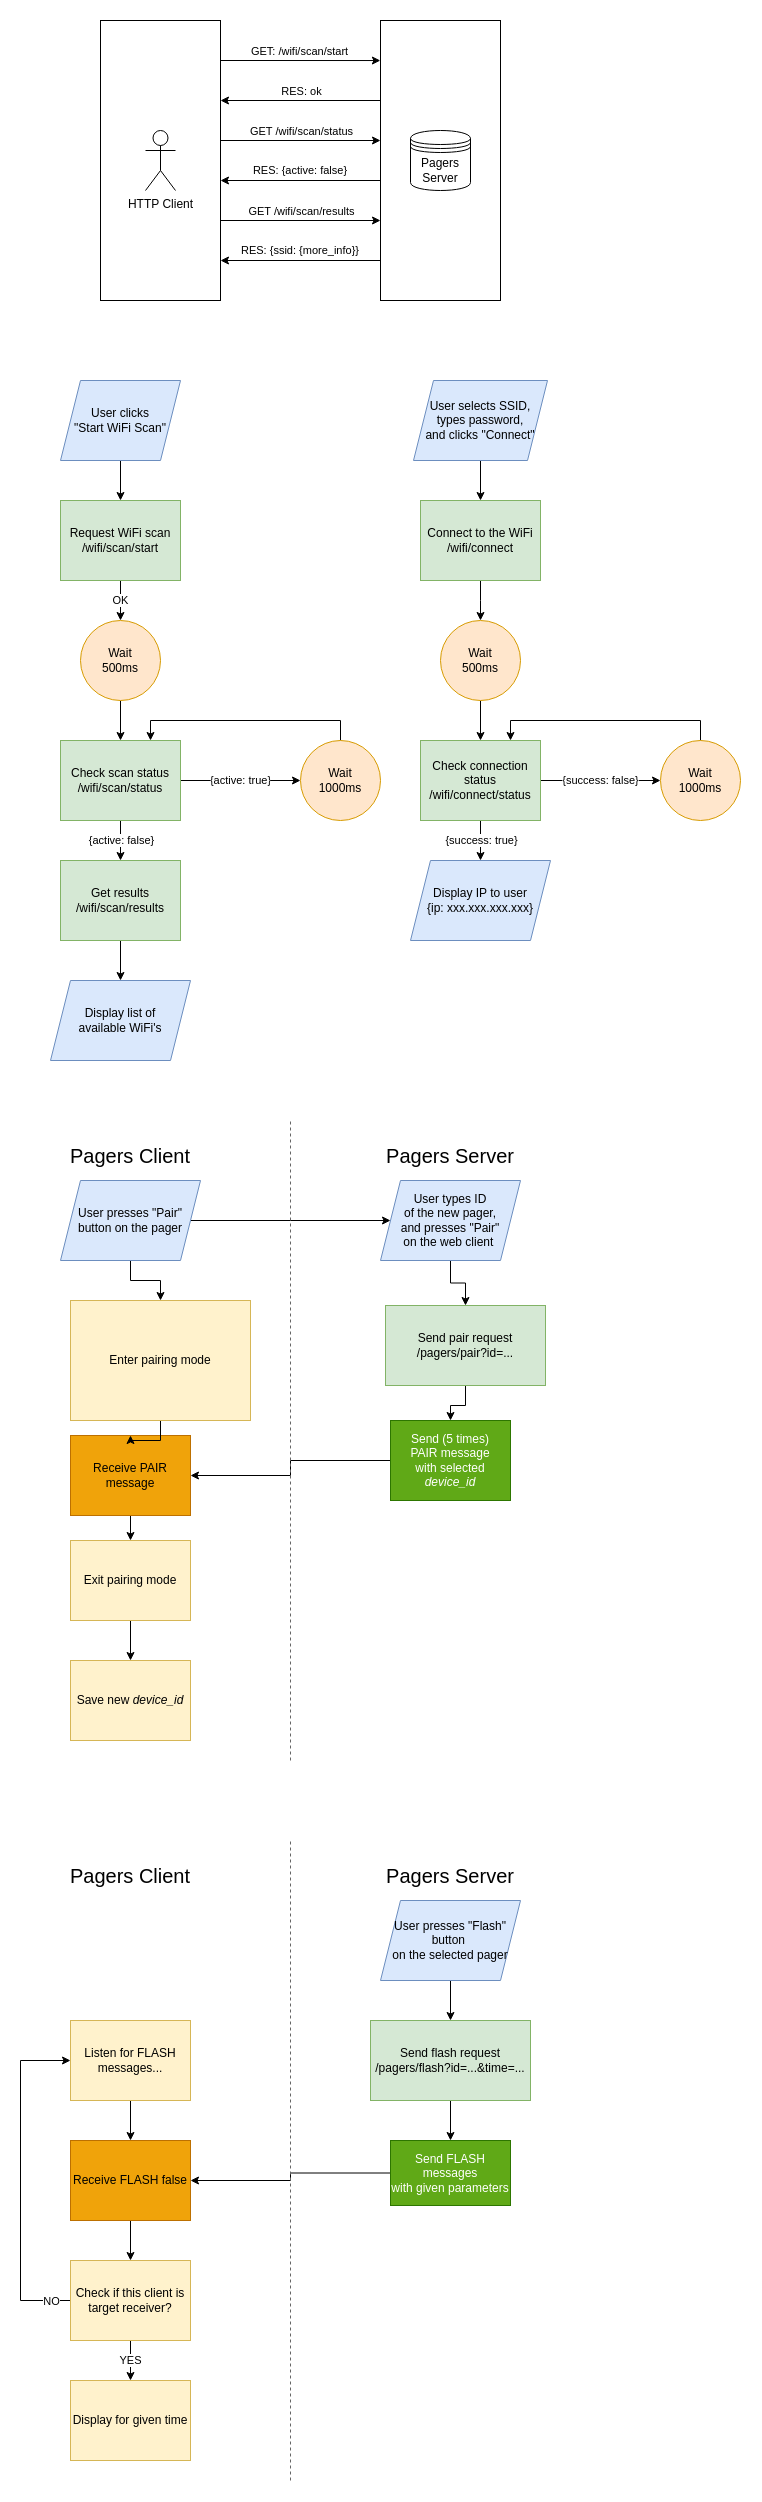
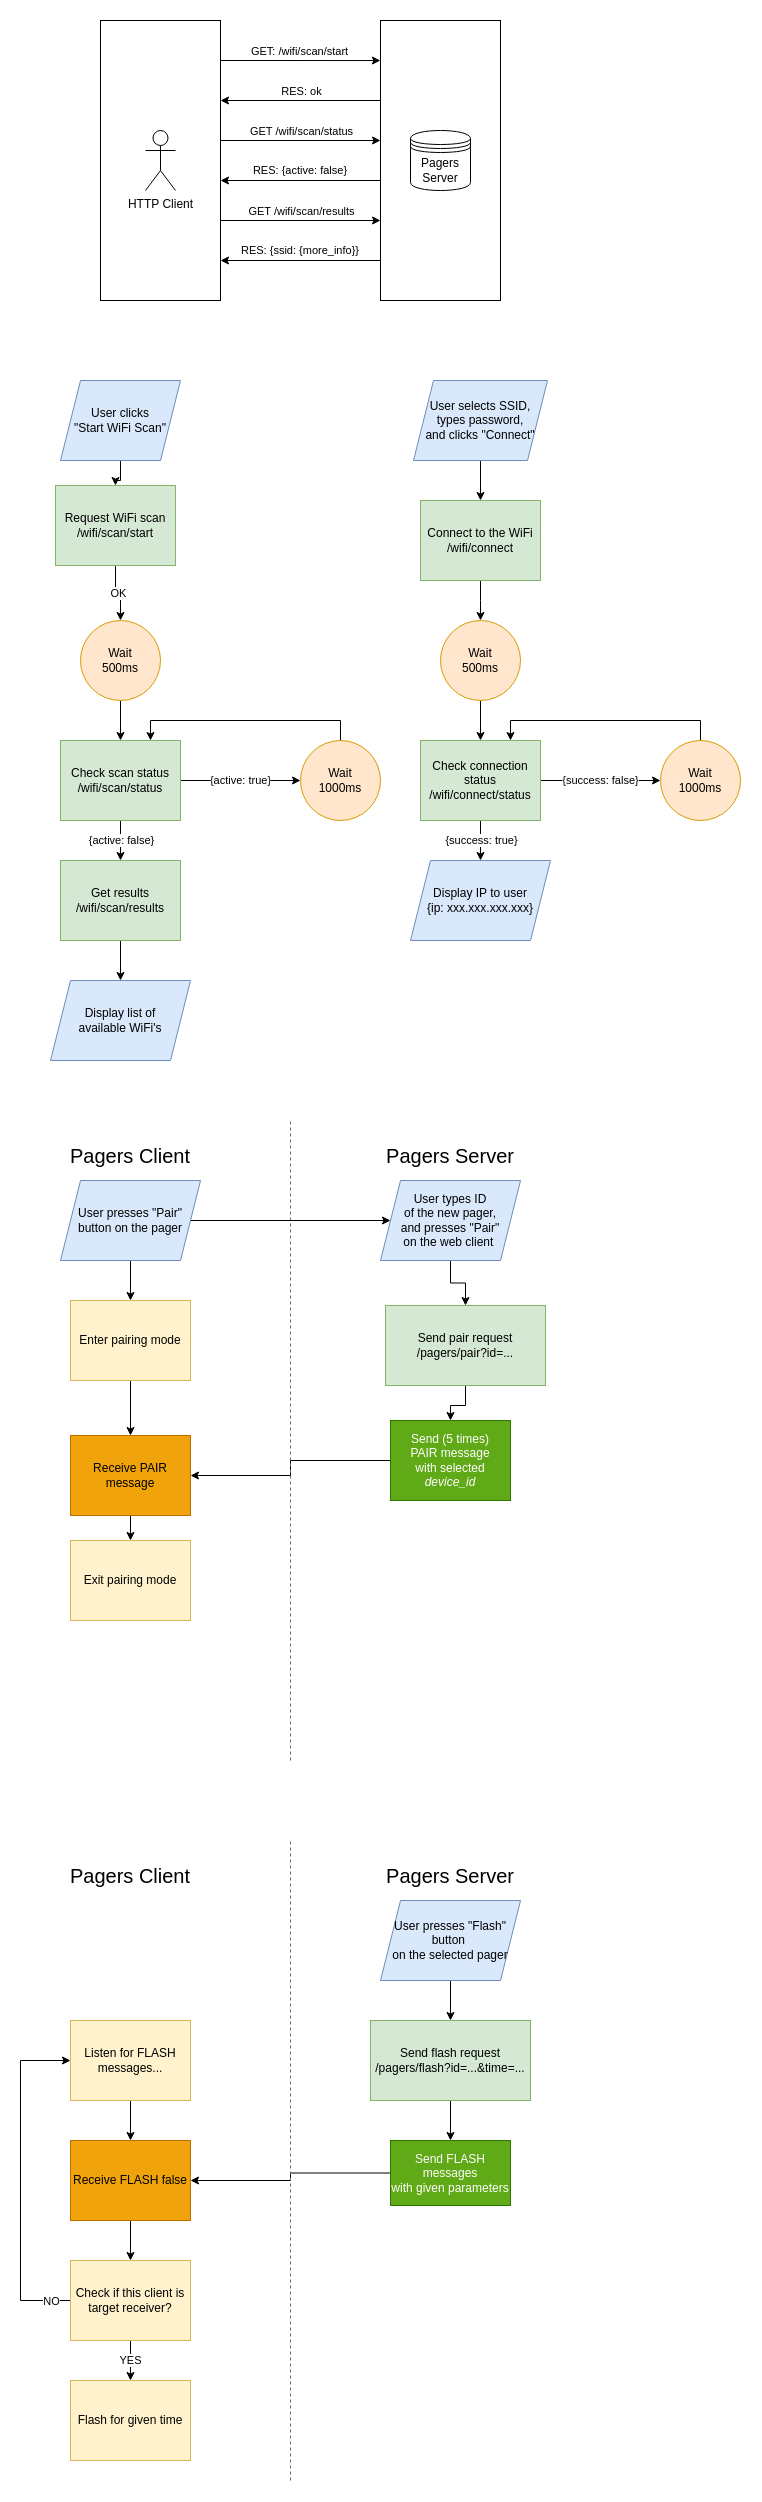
node "Request WiFi scan /wifi/scan/start": moved (121, 541) -> (116, 526)
node "Enter pairing mode": size 180x120 -> 120x80
edge "Exit pairing mode" -> "Save new device_id": removed
node "Save new device_id": removed
node "Display for given time": label "Display for given time" -> "Flash for given time"
